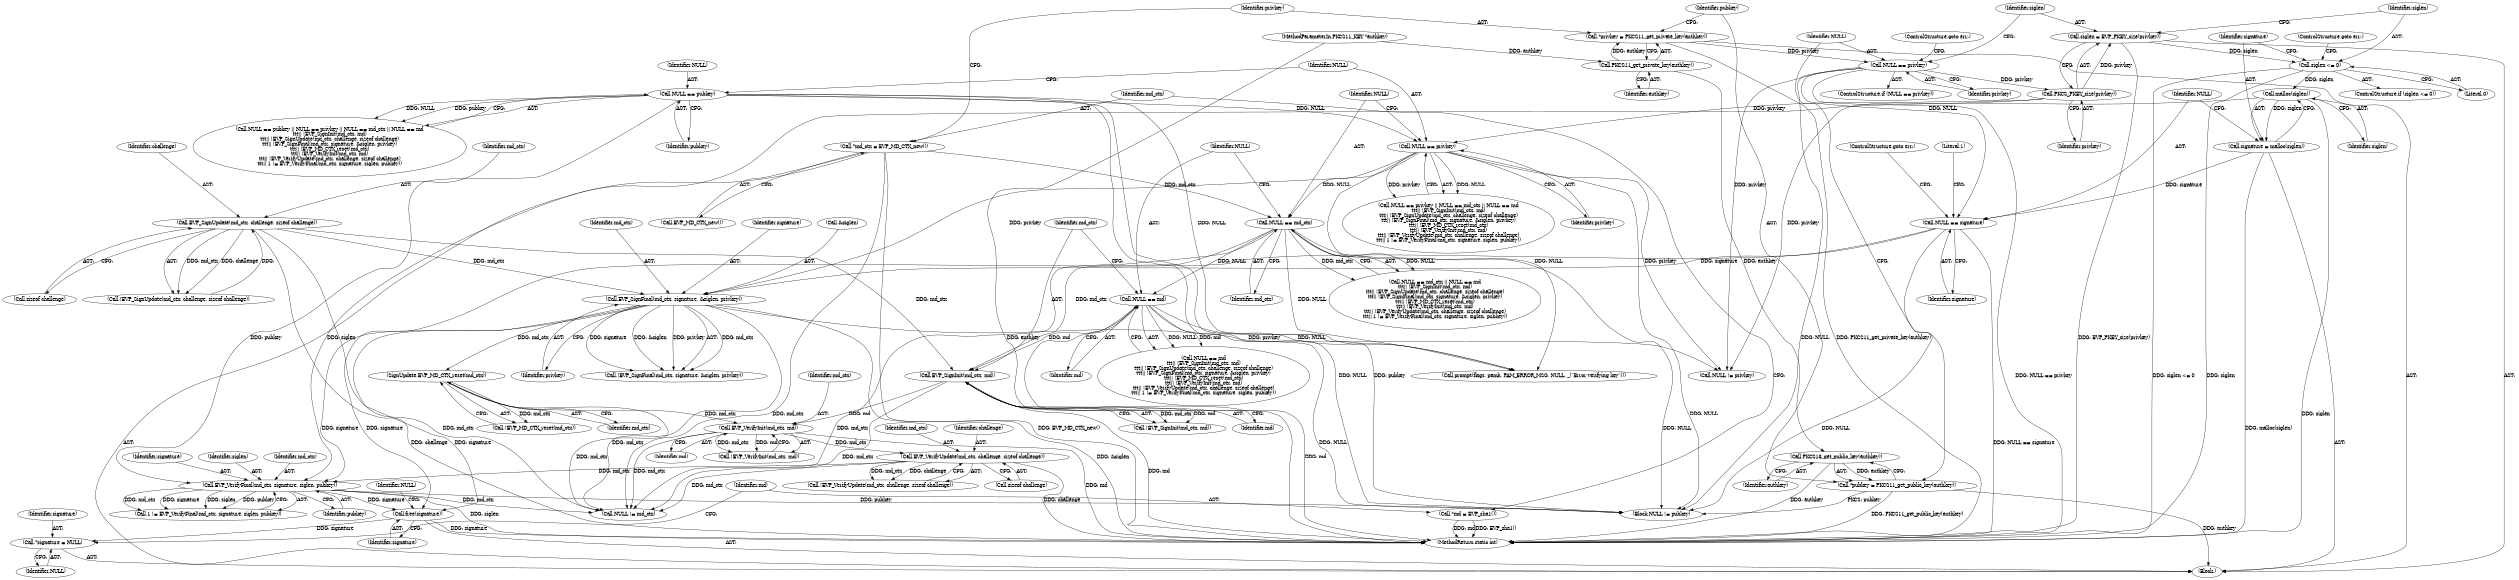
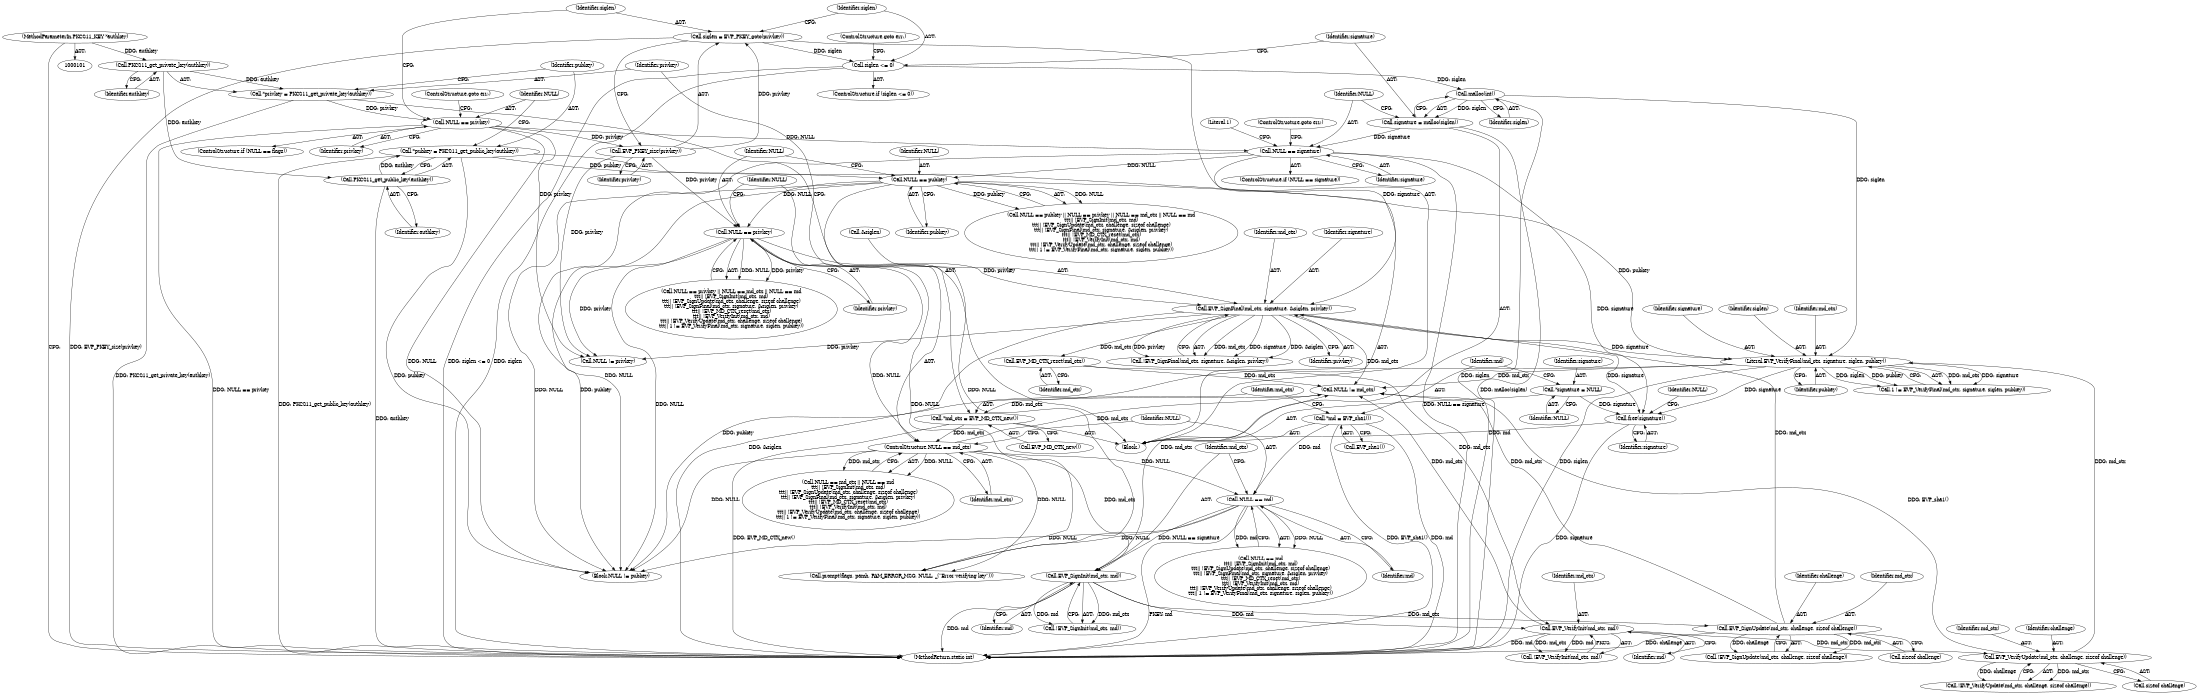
node "(Call,siglen = EVP_PKEY_size(privkey))": label "(Call,siglen = EVP_PKEY_size(privkey))" -> "(Call,siglen = EVP_PKEY_goto(privkey))"
edge "(Call,*privkey = PKCS11_get_private_key(authkey))" -> "(Call,PKCS11_get_private_key(authkey))": removed, label "CFG:"
node "1000101": added
node "(ControlStructure,if (NULL == privkey))": label "(ControlStructure,if (NULL == privkey))" -> "(ControlStructure,if (NULL == flags))"
node "(Call,PKCS_PKEY_size(privkey))": label "(Call,PKCS_PKEY_size(privkey))" -> "(Call,EVP_PKEY_size(privkey))"
node "(Call,malloc(siglen))": label "(Call,malloc(siglen))" -> "(Call,malloc(int))"
node "(Literal,0)": removed
edge "(Call,NULL == signature)" -> "(Call,NULL == pubkey)": added, label "DDG: NULL"
edge "(Call,*pubkey = PKCS11_get_public_key(authkey))" -> "(Call,NULL == pubkey)": added, label "DDG: pubkey"
node "(ControlStructure,if (NULL == signature))": added
node "(Call,NULL == md_ctx)": label "(Call,NULL == md_ctx)" -> "(ControlStructure,NULL == md_ctx)"
edge "(Call,EVP_SignUpdate(md_ctx, challenge, sizeof challenge))" -> "(Call,EVP_SignInit(md_ctx, md))": reversed
edge "(Call,!EVP_SignUpdate(md_ctx, challenge, sizeof challenge))" -> "(Call,EVP_SignUpdate(md_ctx, challenge, sizeof challenge))": label "DDG: " -> "CFG: "
edge "(Call,!EVP_SignFinal(md_ctx, signature, &siglen, privkey))" -> "(Call,EVP_SignFinal(md_ctx, signature, &siglen, privkey))": added, label "CFG:"
edge "(MethodParameterIn,PKCS11_KEY *authkey)" -> "(MethodReturn,static int)": label "DDG: authkey" -> "CFG: "
edge "(Call,NULL == md)" -> "(Call,EVP_SignInit(md_ctx, md))": label "DDG: md" -> "DDG: NULL == signature"
edge "(Call,*md_ctx = EVP_MD_CTX_new())" -> "(Call,NULL != md_ctx)": reversed
node "(SignUpdate,EVP_MD_CTX_reset(md_ctx))": label "(SignUpdate,EVP_MD_CTX_reset(md_ctx))" -> "(Call,EVP_MD_CTX_reset(md_ctx))"
node "(Call,!EVP_MD_CTX_reset(md_ctx))": removed
edge "(Call,*md = EVP_sha1())" -> "(Block,)": added, label "AST:"
edge "(Call,!EVP_VerifyInit(md_ctx, md))" -> "(Call,EVP_VerifyInit(md_ctx, md))": label "CFG: " -> "PKCS: "
node "(Call,EVP_sha1())": added
edge "(Call,*md = EVP_sha1())" -> "(Call,NULL == md)": added, label "DDG: md"
edge "(Call,NULL == md)" -> "(MethodReturn,static int)": label "DDG: md" -> "PKEY: md"
node "(Call,PKCS16_get_public_key(authkey))": label "(Call,PKCS16_get_public_key(authkey))" -> "(Call,PKCS11_get_public_key(authkey))"
node "(Call,EVP_VerifyFinal(md_ctx, signature, siglen, pubkey))": label "(Call,EVP_VerifyFinal(md_ctx, signature, siglen, pubkey))" -> "(Literal,EVP_VerifyFinal(md_ctx, signature, siglen, pubkey))"
edge "(Call,EVP_VerifyUpdate(md_ctx, challenge, sizeof challenge))" -> "(Call,NULL != md_ctx)": label "DDG: md_ctx" -> "DDG: EVP_sha1()"
edge "(Call,*pubkey = PKCS11_get_public_key(authkey))" -> "(Block,NULL != pubkey)": label "PKCS: pubkey" -> "DDG: pubkey"
edge "(Call,*pubkey = PKCS11_get_public_key(authkey))" -> "(Block,)": label "DDG: authkey" -> "AST: "
edge "(Call,free(signature))" -> "(Call,*signature = NULL)": reversed
edge "(Call,EVP_VerifyUpdate(md_ctx, challenge, sizeof challenge))" -> "(MethodReturn,static int)": removed, label "DDG: challenge"
edge "(Call,free(signature))" -> "(Block,)": label "AST: " -> "DDG: md"
